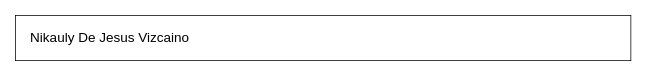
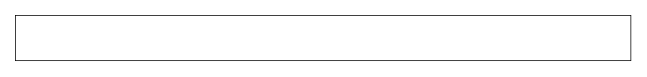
node "Nikauly De Jesus Vizcaino": removed
